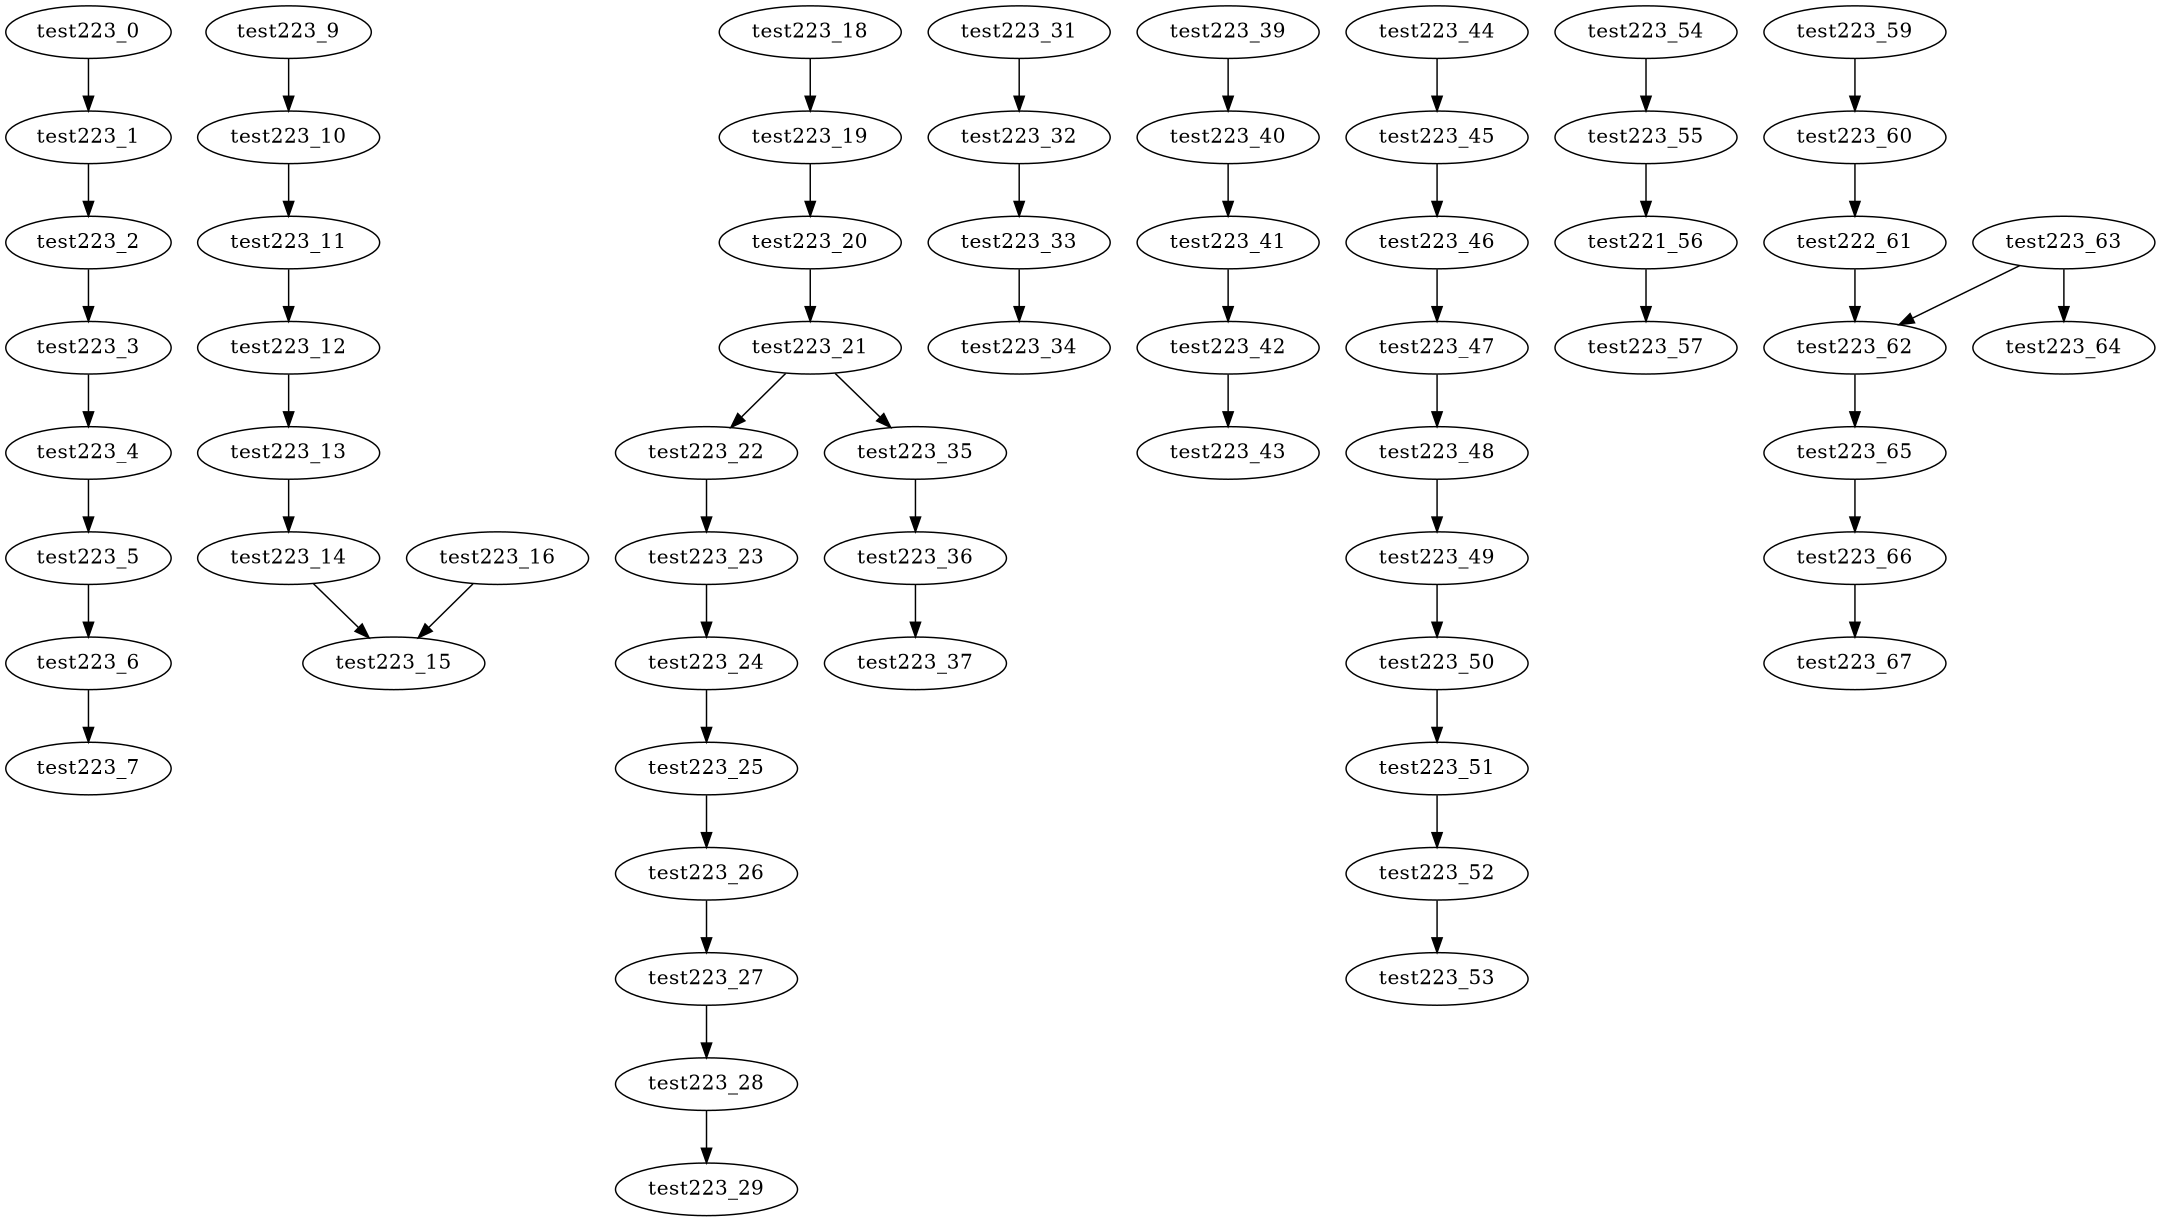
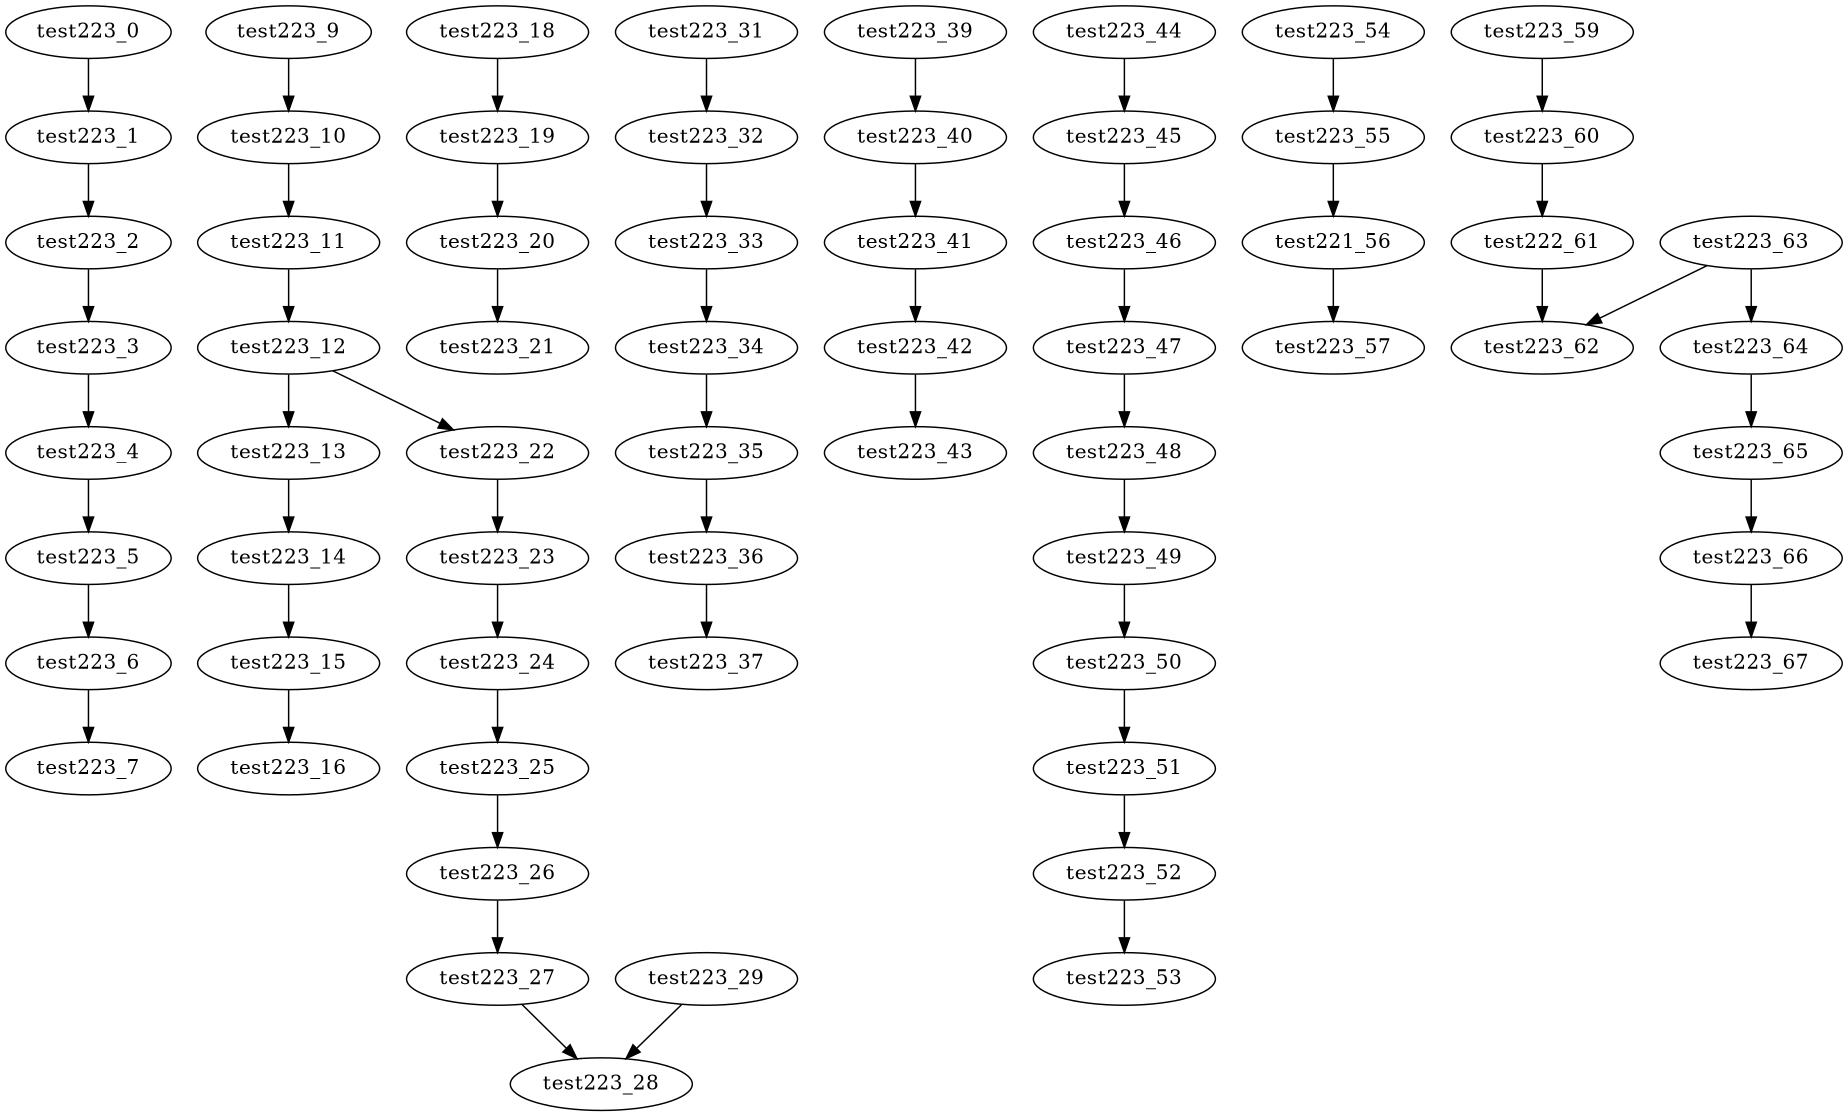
edge "test223_62" -> "test223_65": now "test223_64" -> "test223_65"
edge "test223_21" -> "test223_22": now "test223_12" -> "test223_22"
edge "test223_21" -> "test223_35": now "test223_34" -> "test223_35"
edge "test223_16" -> "test223_15": reversed
edge "test223_28" -> "test223_29": reversed
